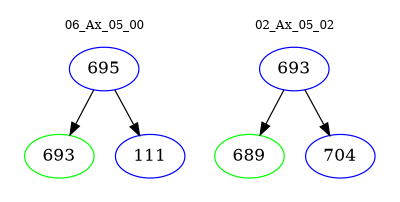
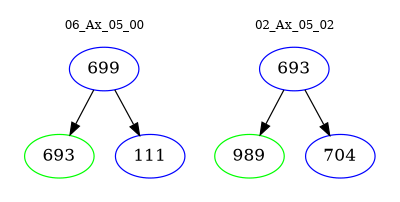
node "695": label "695" -> "699"
node "689": label "689" -> "989"
